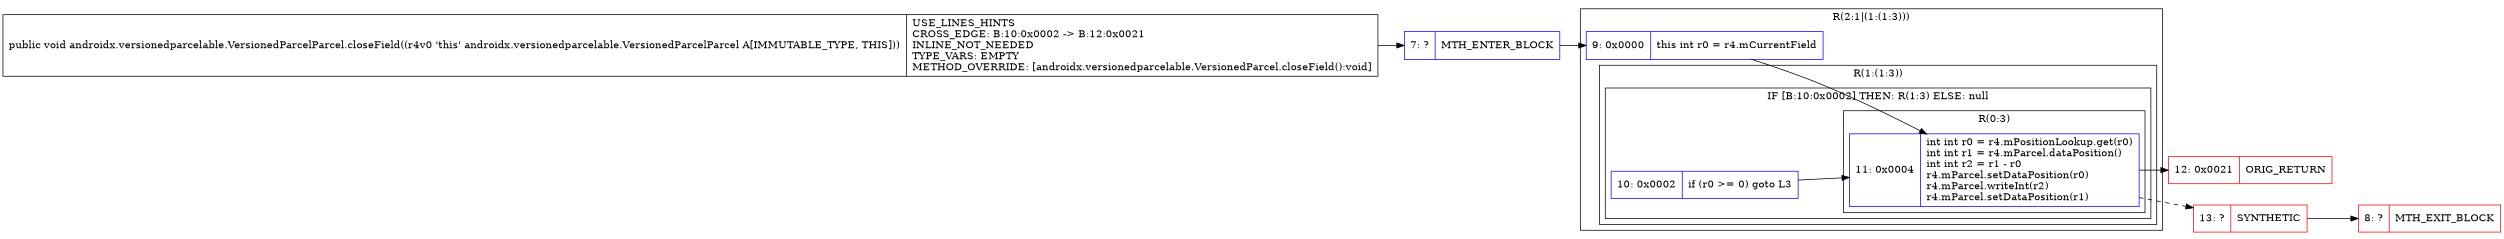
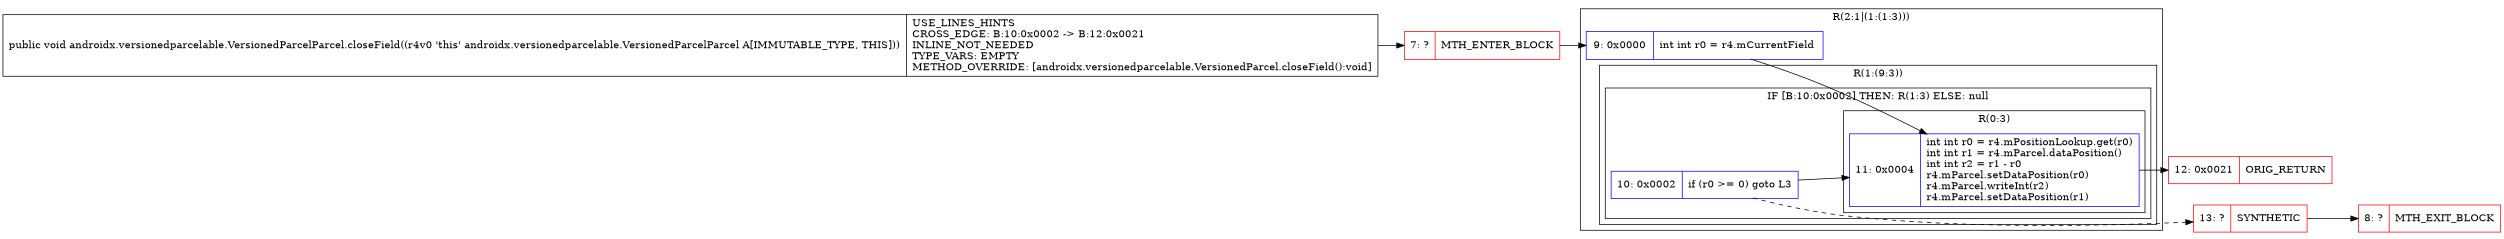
node "7: ?": color blue -> red
node "9: 0x0000": text "this int r0 = r4.mCurrentField" -> "int int r0 = r4.mCurrentField"
cluster "R(1:(1:3))": label "R(1:(1:3))" -> "R(1:(9:3))"
edge "11: 0x0004" -> "13: ?": now "10: 0x0002" -> "13: ?"
